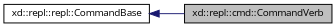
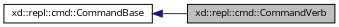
node "xd::repl::repl::CommandBase": label "xd::repl::repl::CommandBase" -> "xd::repl::cmd::CommandBase"
